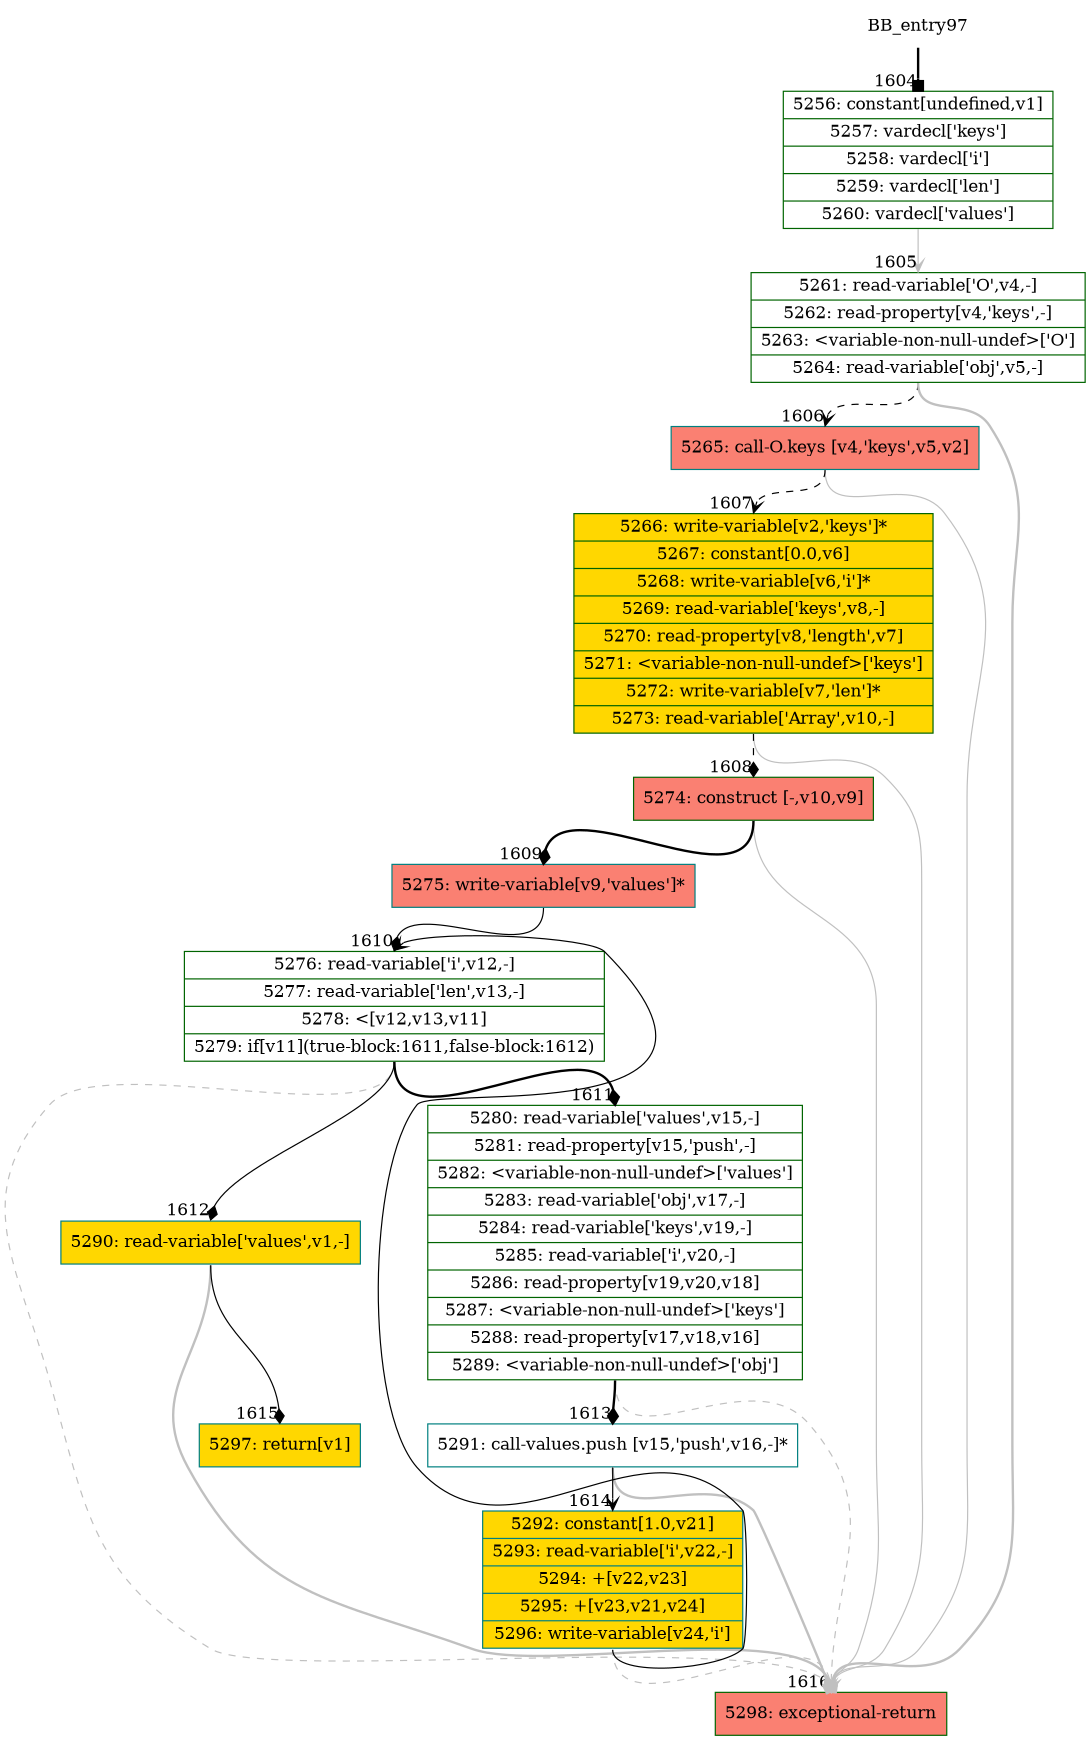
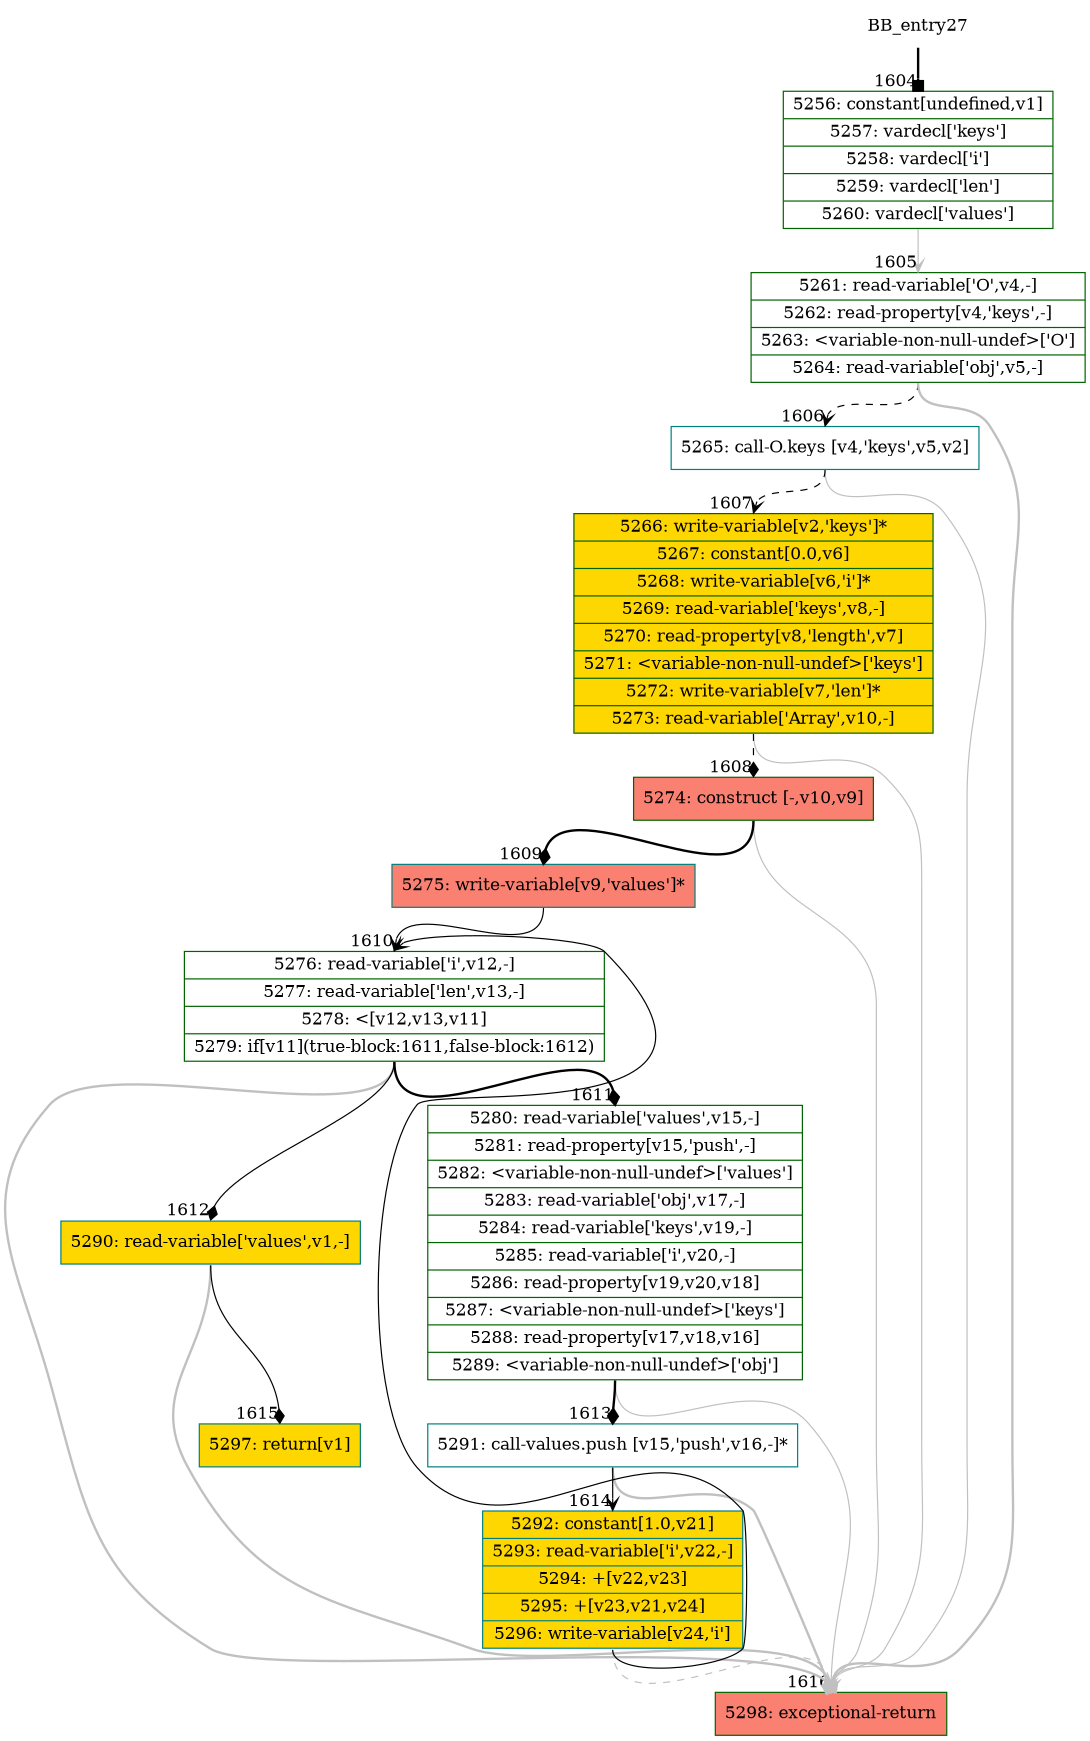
node "BB_entry97": label "BB_entry97" -> "BB_entry27"
node "5265: call-O.keys [v4,'keys',v5,v2]": fillcolor salmon -> white
edge "5275: write-variable[v9,'values']*" -> "5276: read-variable['i',v12,-]": arrowhead diamond -> vee
edge "5280: read-variable['values',v15,-]" -> "5298: exceptional-return": style dashed -> solid
edge "5276: read-variable['i',v12,-]" -> "5298: exceptional-return": style dashed -> bold
